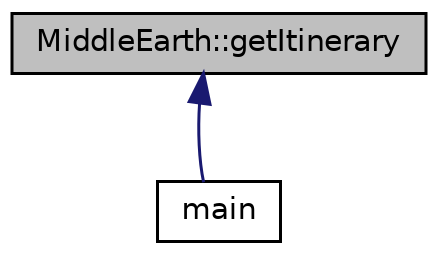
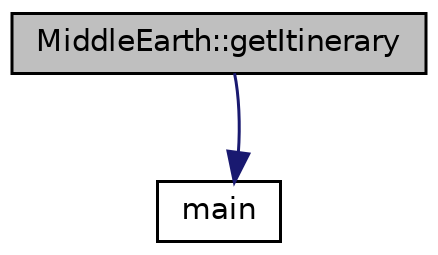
edge "main" -> "MiddleEarth::getItinerary": reversed
